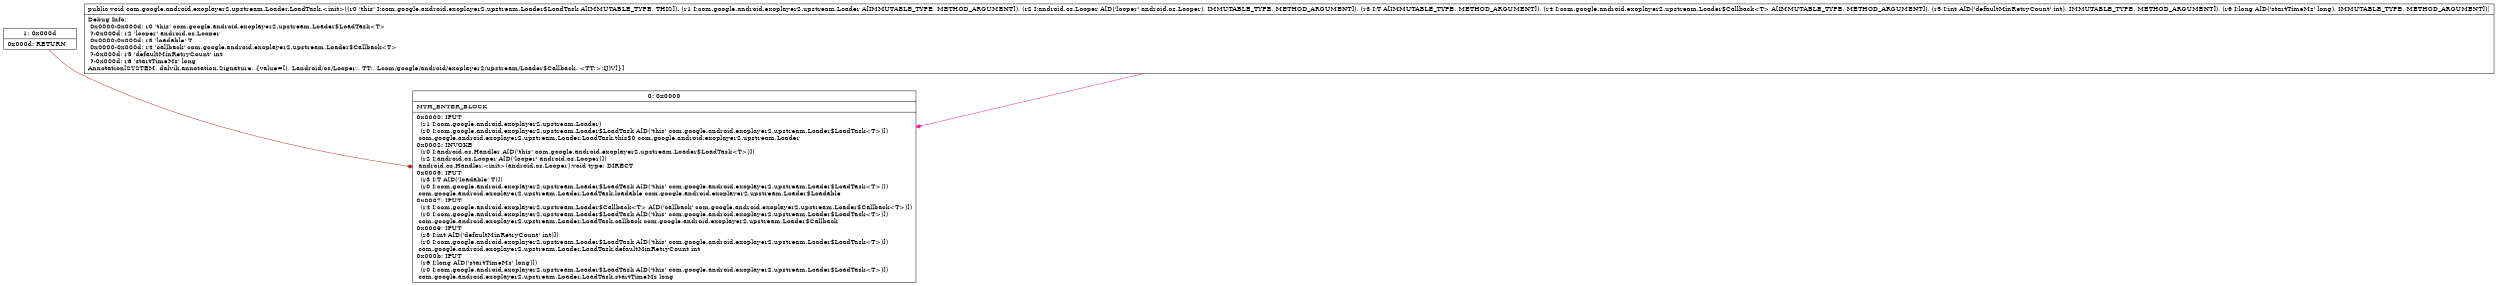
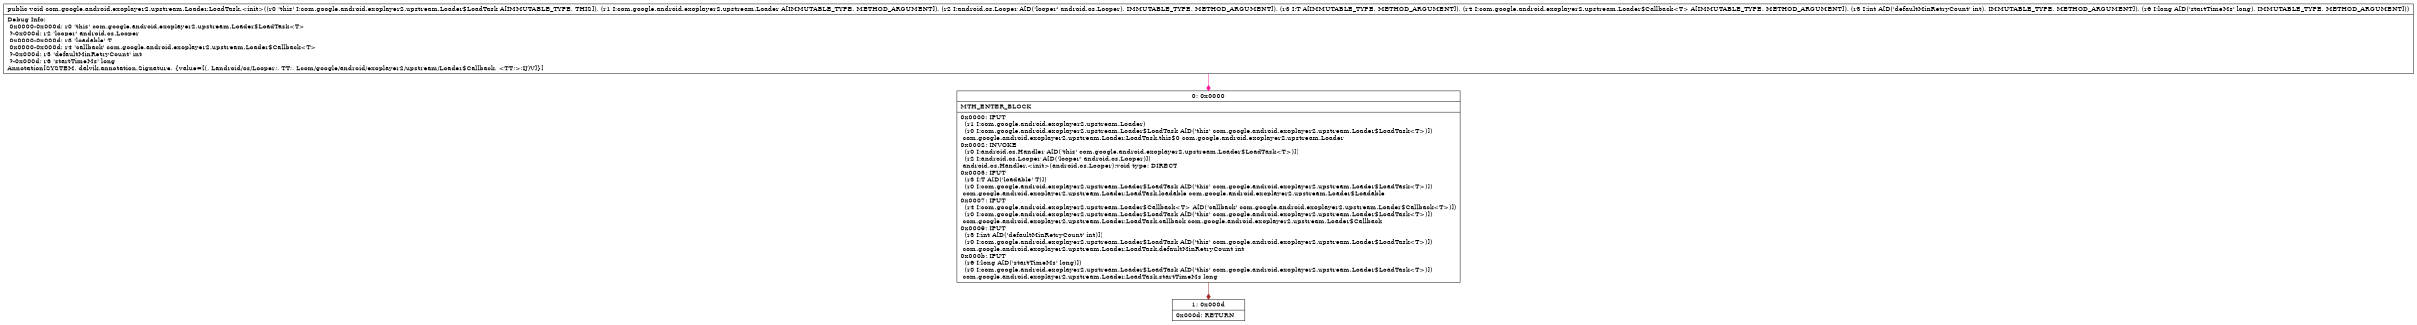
edge "1: 0x000d" -> "0: 0x0000": reversed
